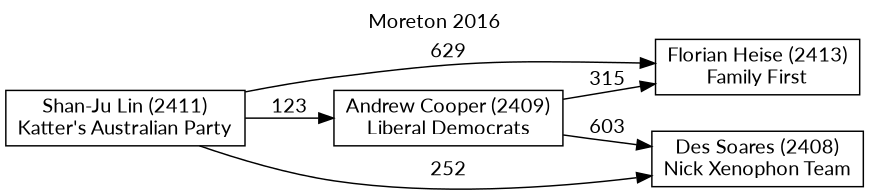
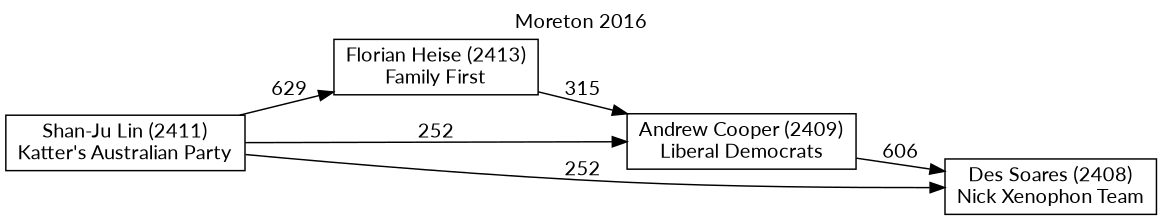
edge "Andrew Cooper (2409) Liberal Democrats" -> "Florian Heise (2413) Family First": reversed
edge "Shan-Ju Lin (2411) Katter's Australian Party" -> "Andrew Cooper (2409) Liberal Democrats": label "123" -> "252"
edge "Andrew Cooper (2409) Liberal Democrats" -> "Des Soares (2408) Nick Xenophon Team": label "603" -> "606"
